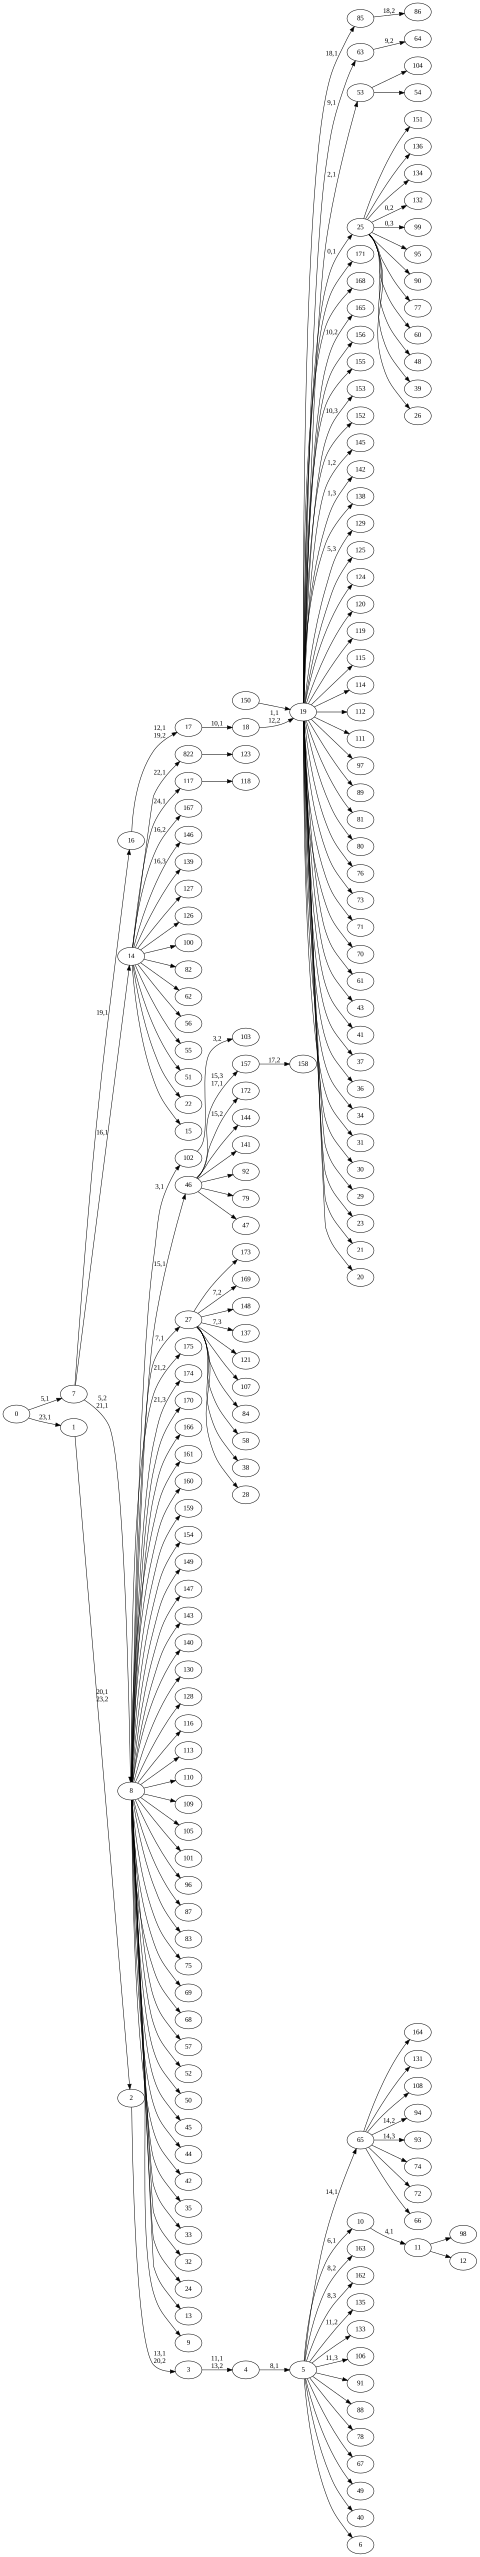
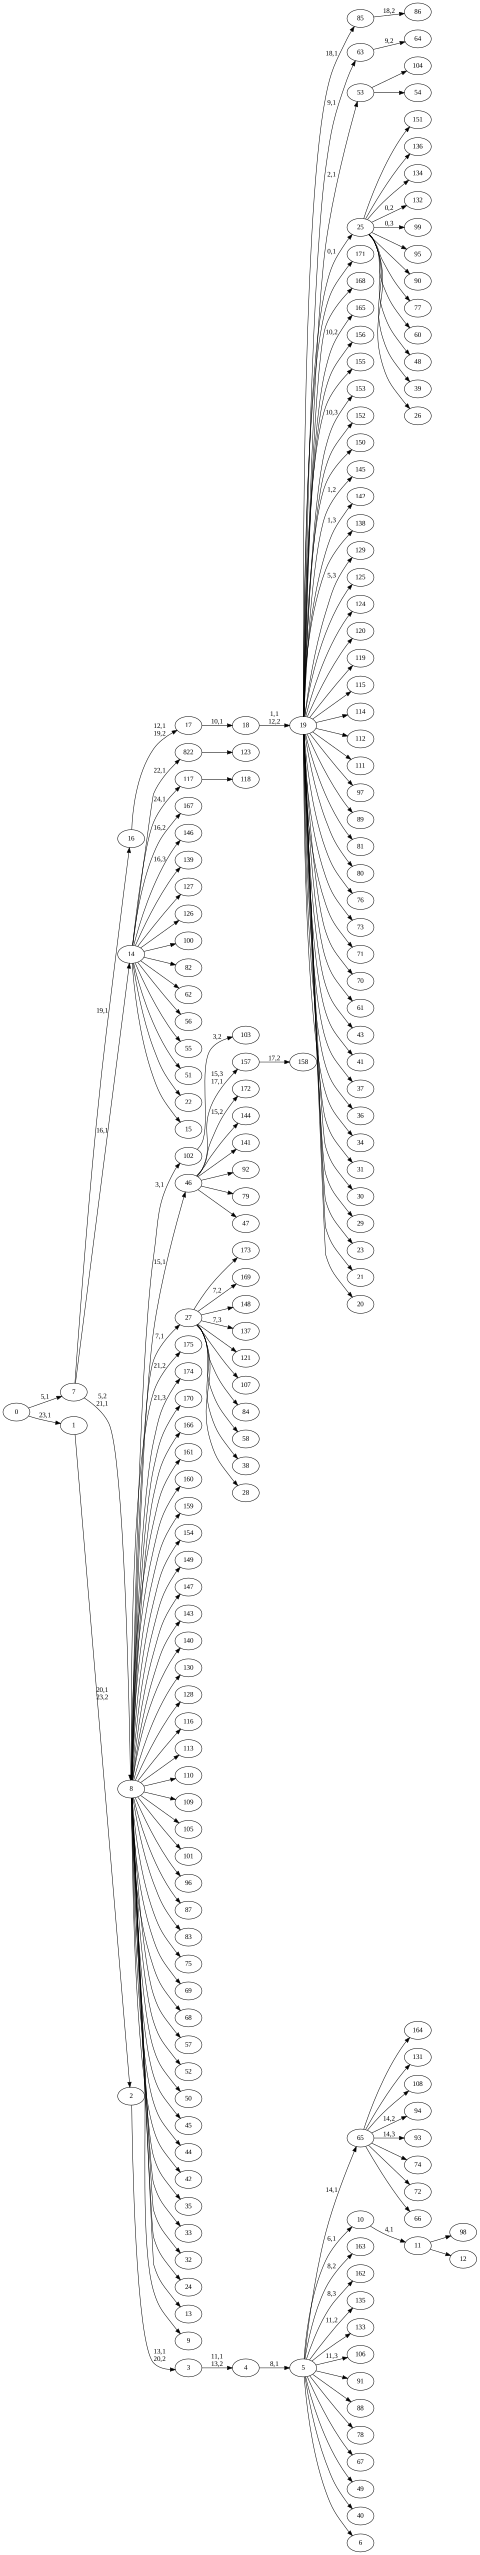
edge "150" -> "19": reversed
